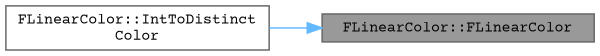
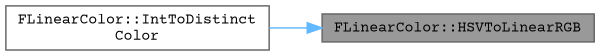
node "FLinearColor::FLinearColor": label "FLinearColor::FLinearColor" -> "FLinearColor::HSVToLinearRGB"
